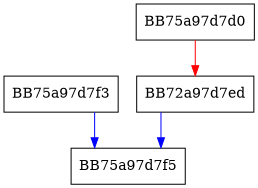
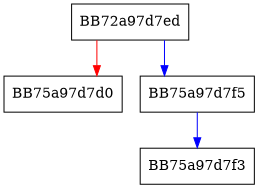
edge "BB75a97d7d0" -> "BB72a97d7ed": reversed
edge "BB75a97d7f3" -> "BB75a97d7f5": reversed
